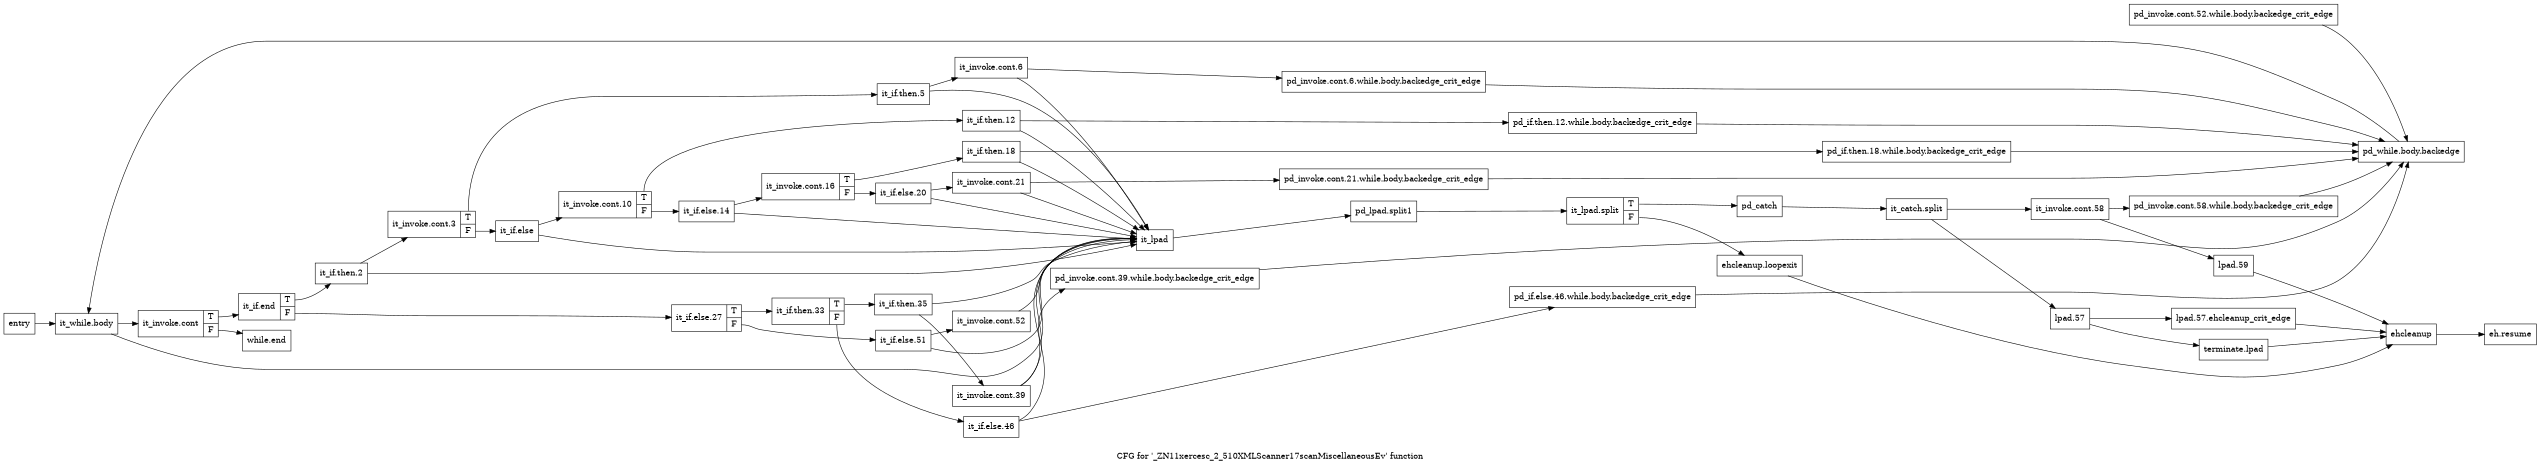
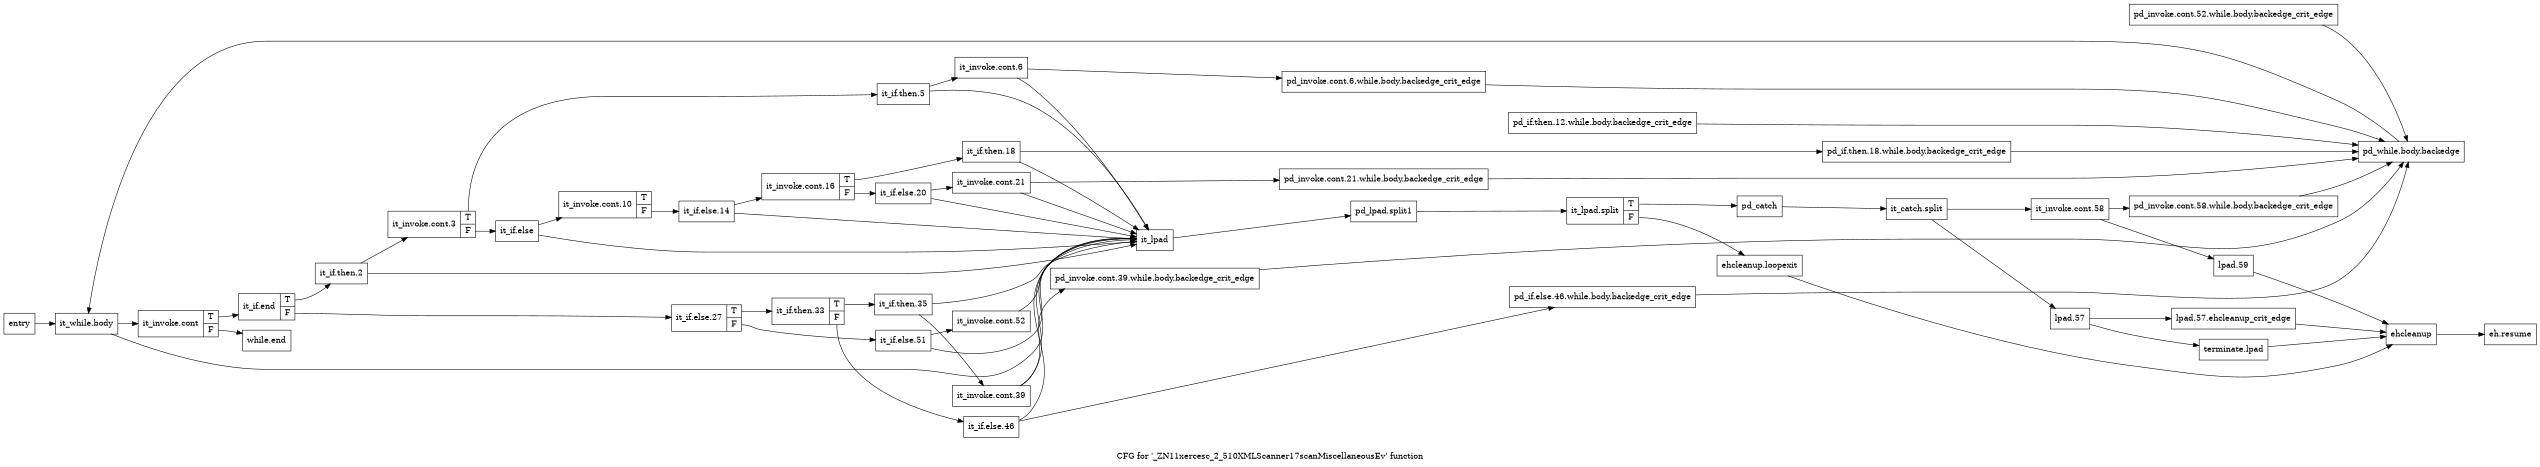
node "it_if.then.12": removed
